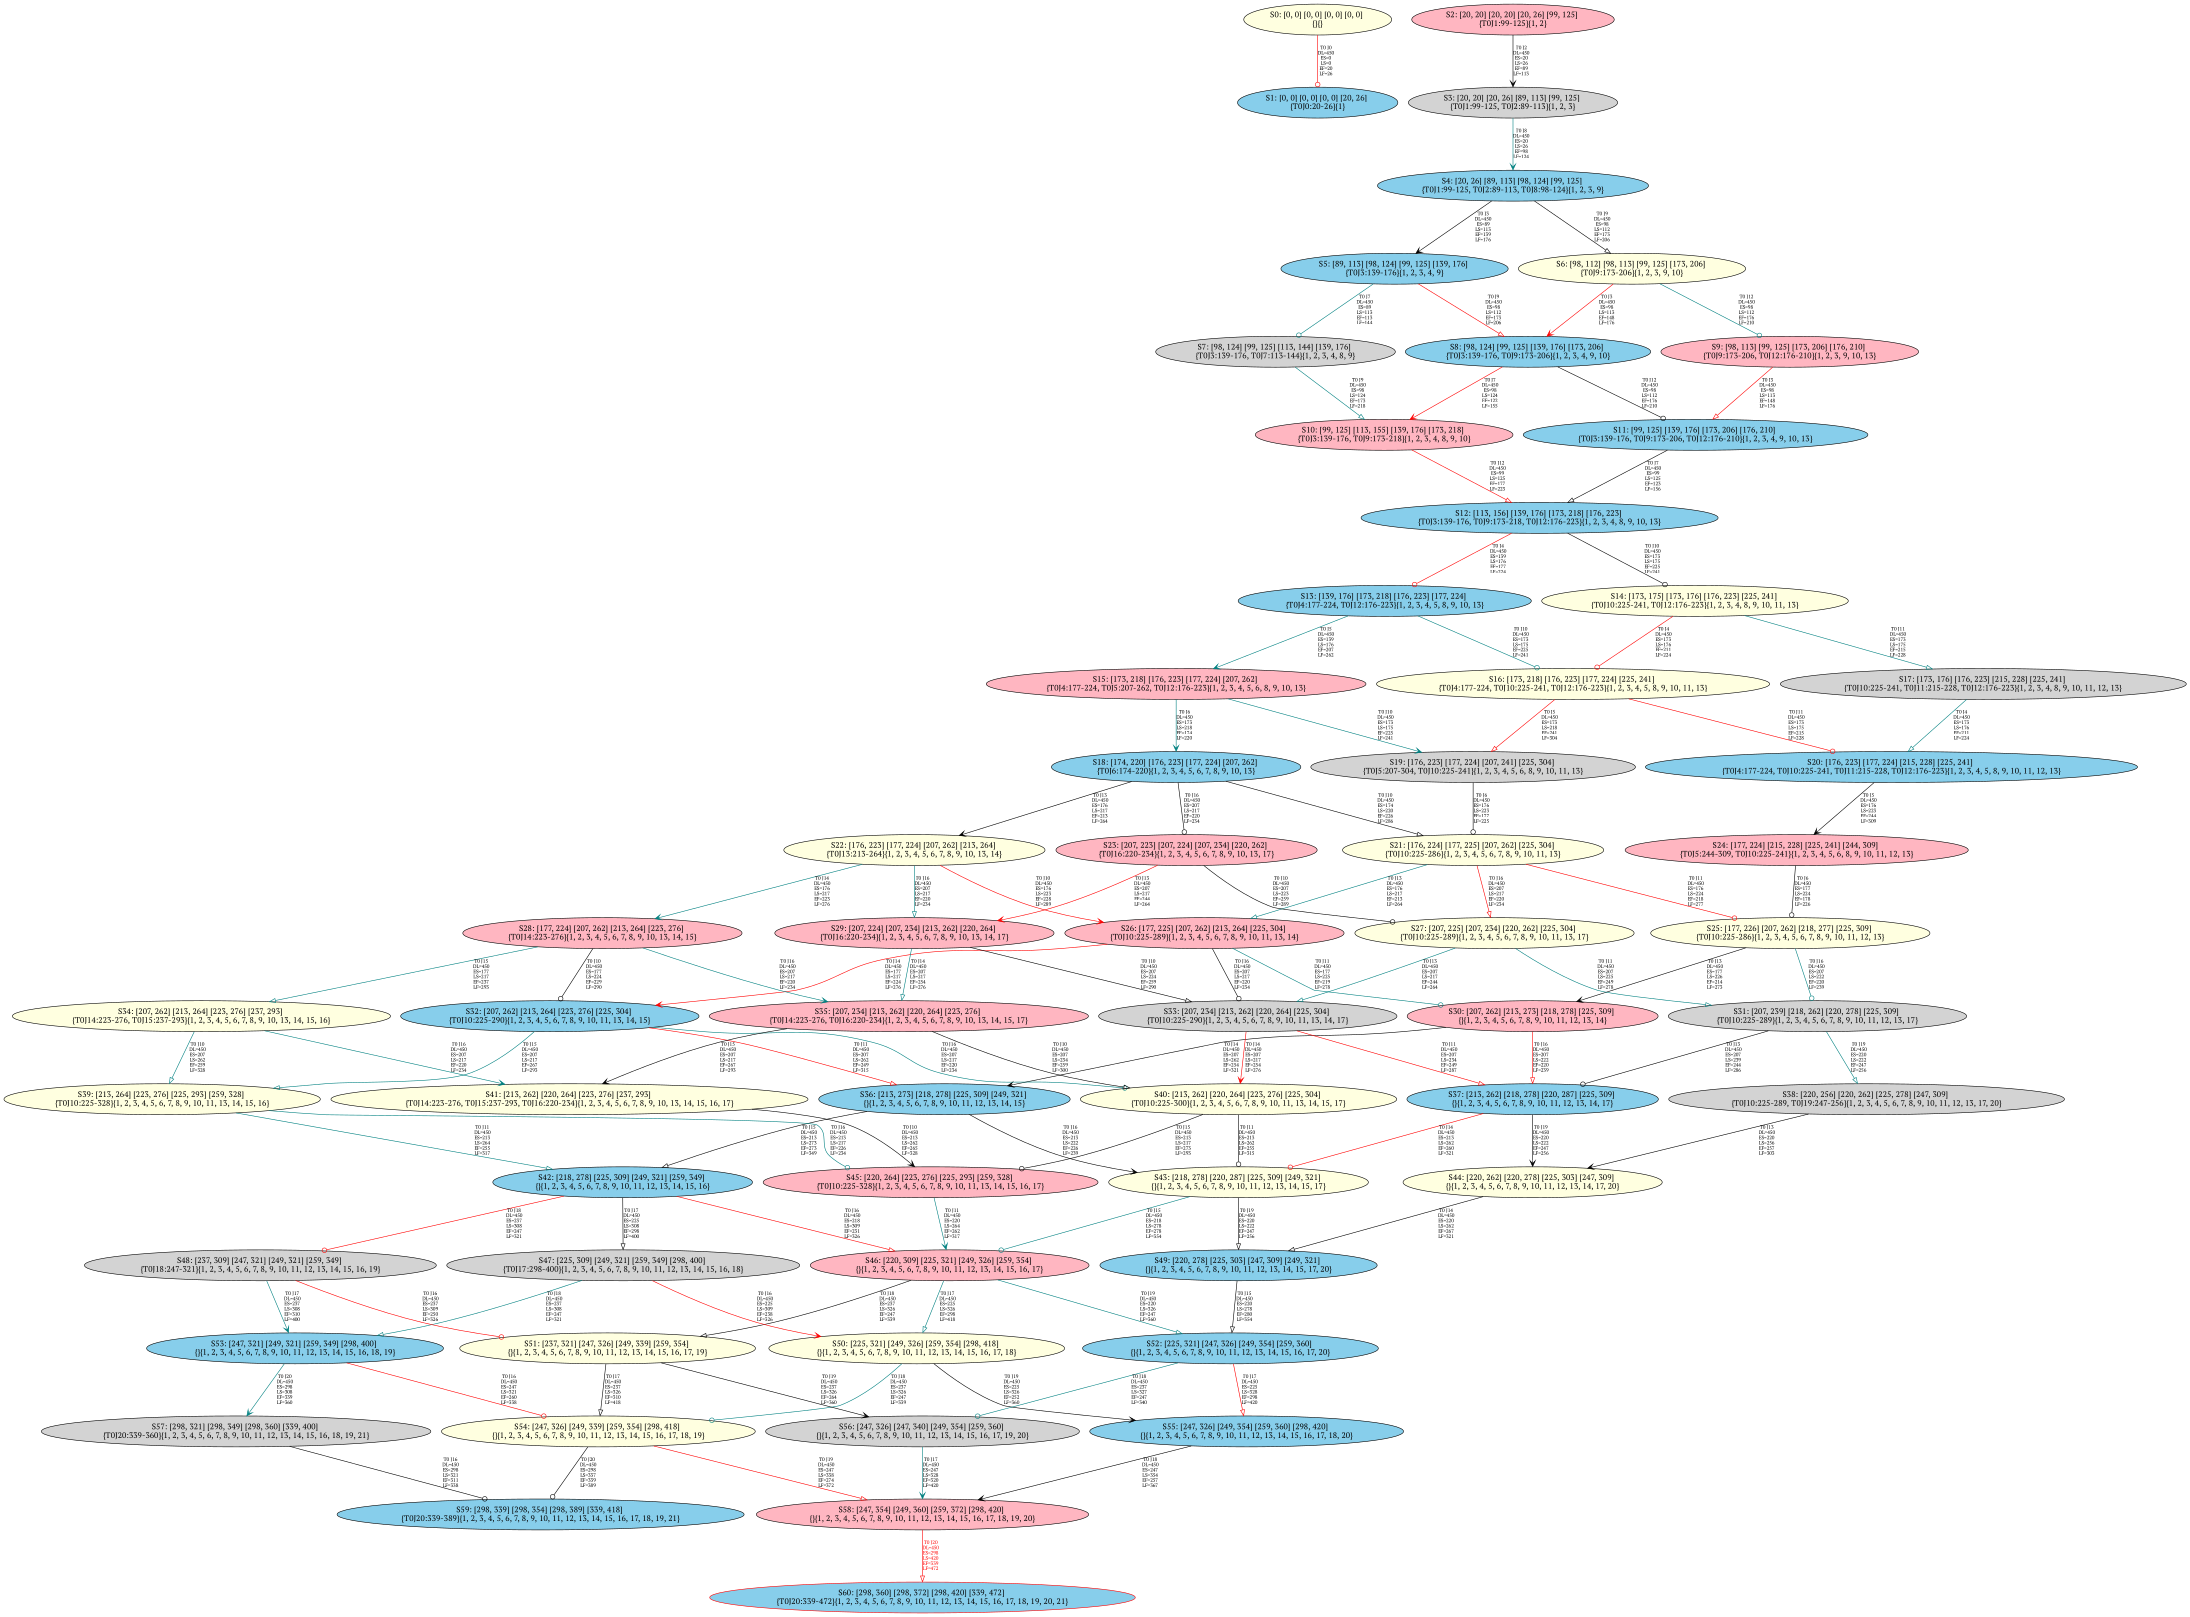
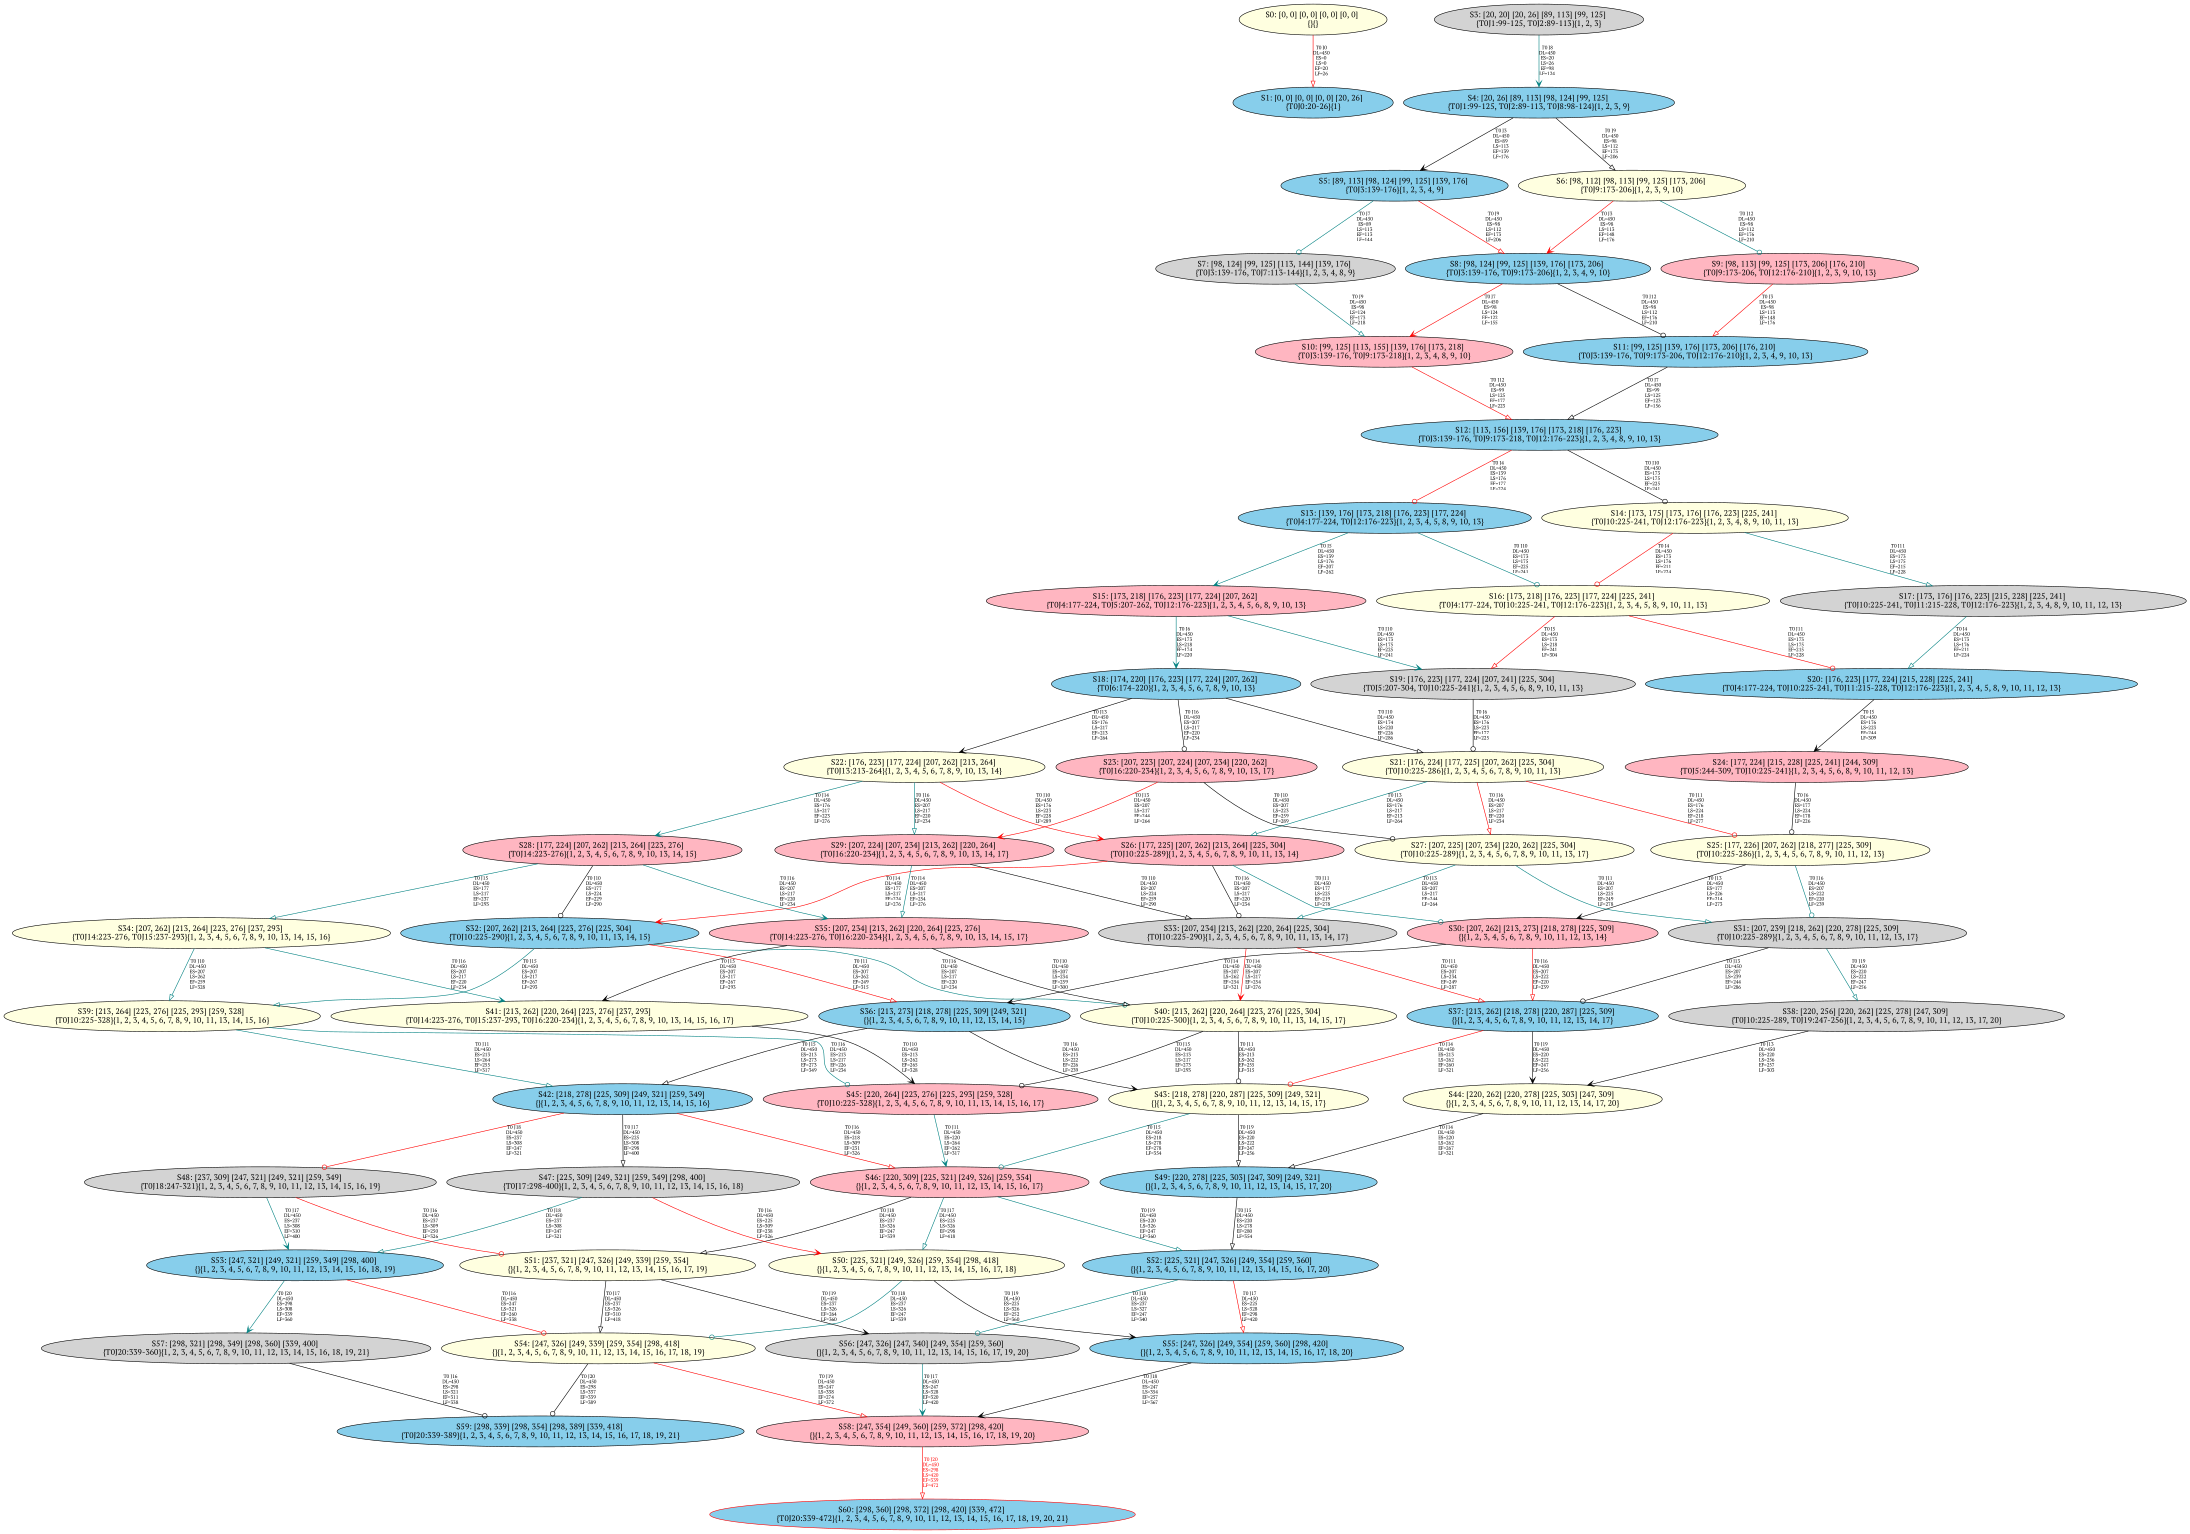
node "S2: [20, 20] [20, 20] [20, 26] [99, 125] {T0J1:99-125}{1, 2}": removed
edge "S0: [0, 0] [0, 0] [0, 0] [0, 0] {}{}" -> "S1: [0, 0] [0, 0] [0, 0] [20, 26] {T0J0:20-26}{1}": arrowhead odot -> onormal
